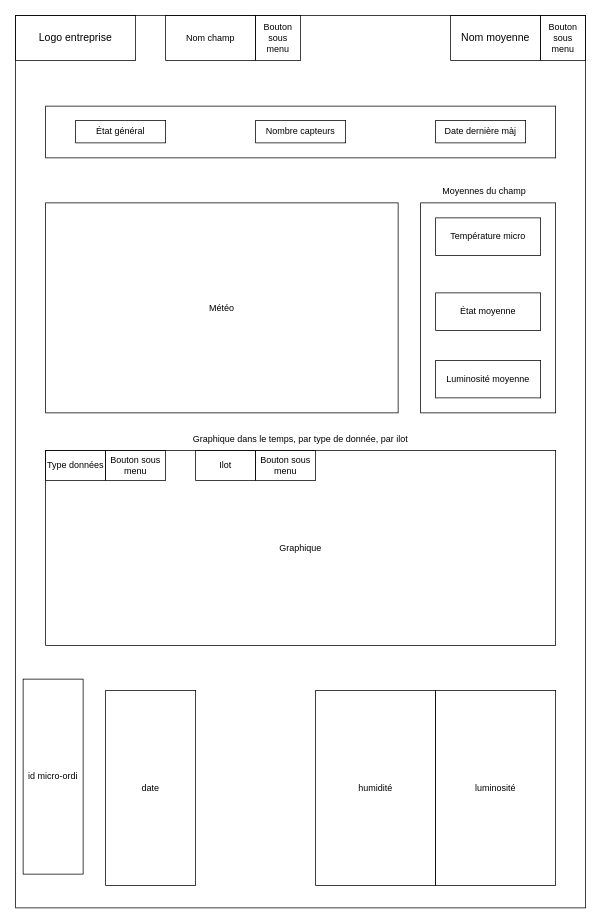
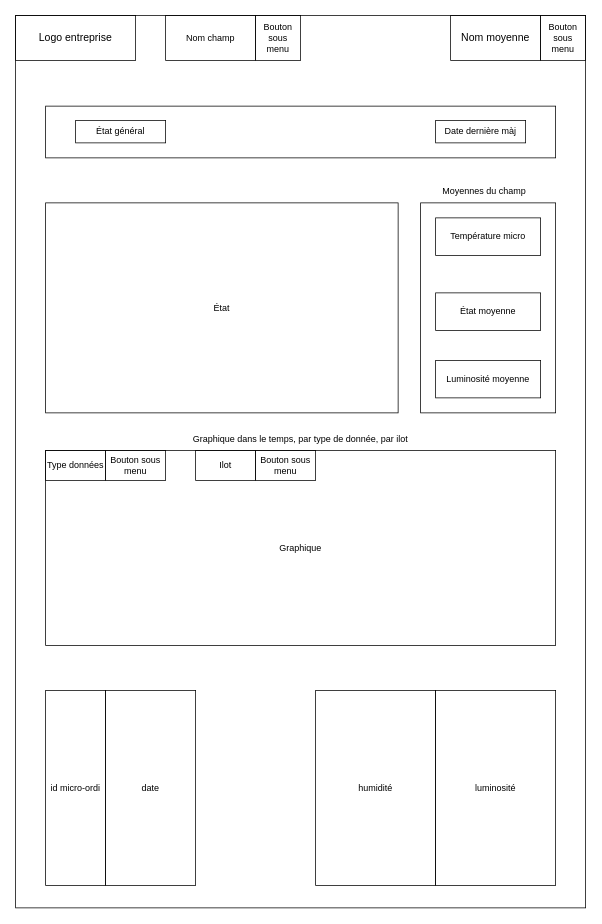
node "Nombre capteurs": removed
node "Météo": label "Météo" -> "État"
node "id micro-ordi": moved (53, 777) -> (75, 788)
